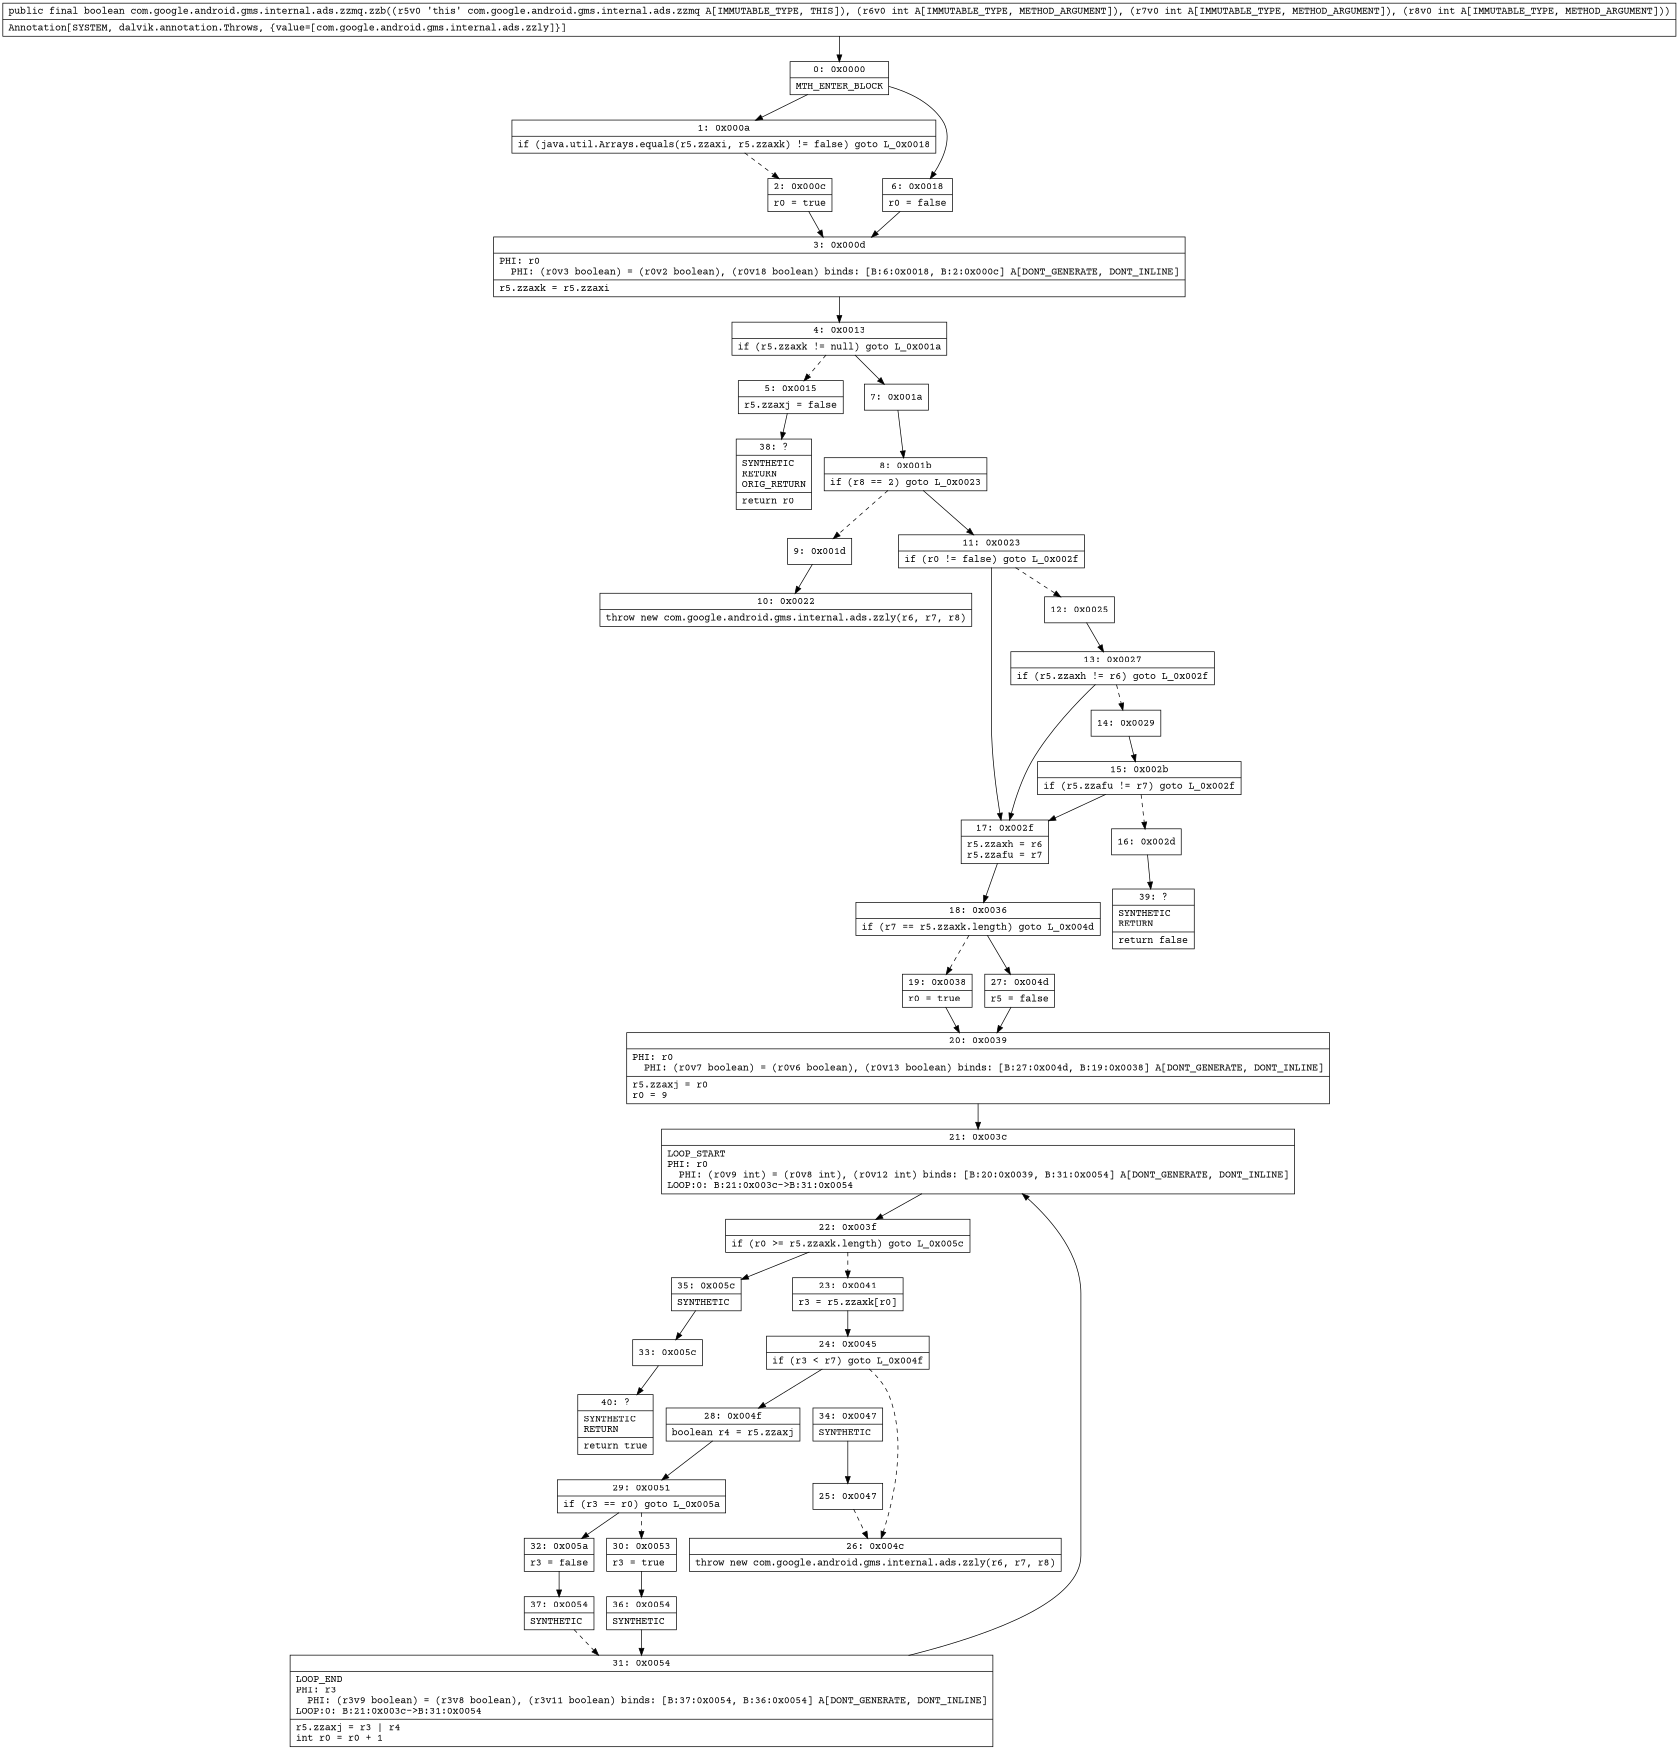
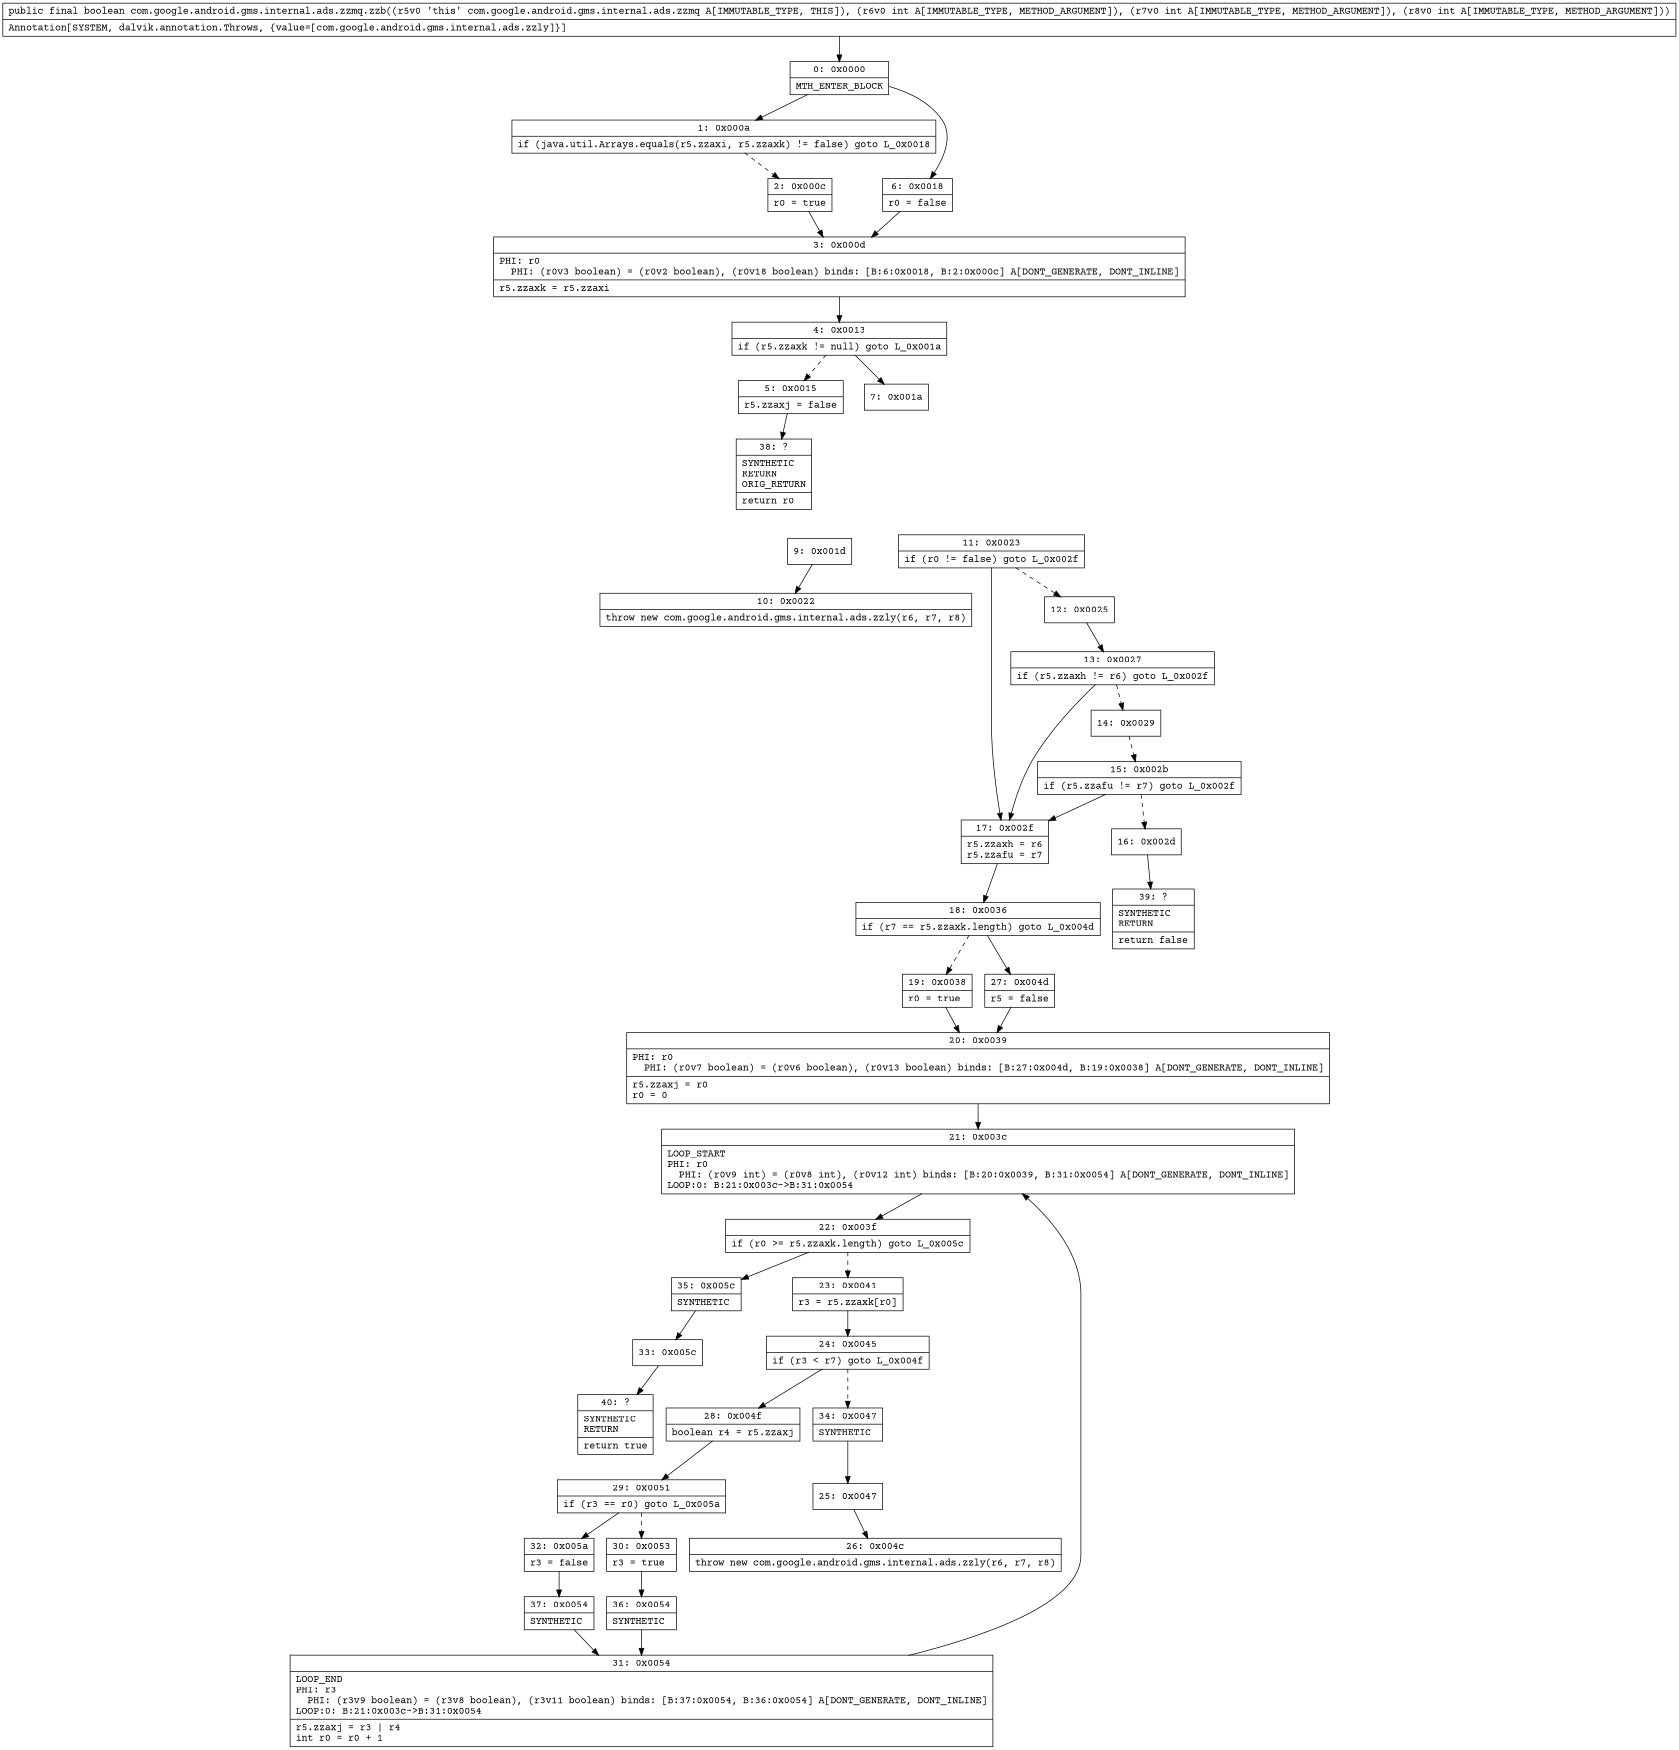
node "8: 0x001b": removed
edge "14: 0x0029" -> "15: 0x002b": style solid -> dashed
node "20: 0x0039": text "r0 = 9" -> "r0 = 0"
edge "24: 0x0045" -> "26: 0x004c": now "24: 0x0045" -> "34: 0x0047"
edge "25: 0x0047" -> "26: 0x004c": style dashed -> solid
edge "37: 0x0054" -> "31: 0x0054": style dashed -> solid
